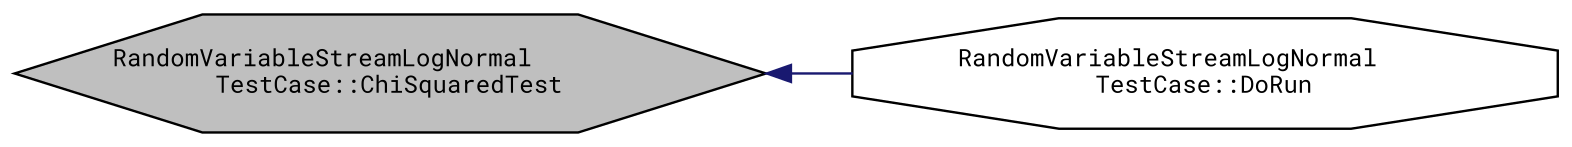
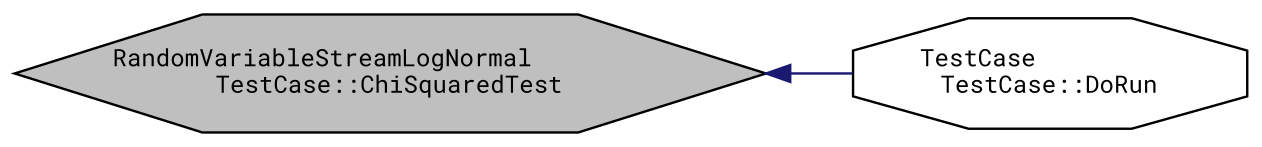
node "RandomVariableStreamLogNormal TestCase::DoRun": label "RandomVariableStreamLogNormal TestCase::DoRun" -> "TestCase TestCase::DoRun"
